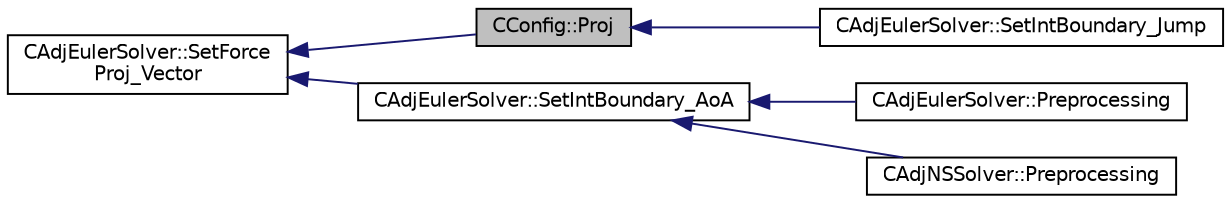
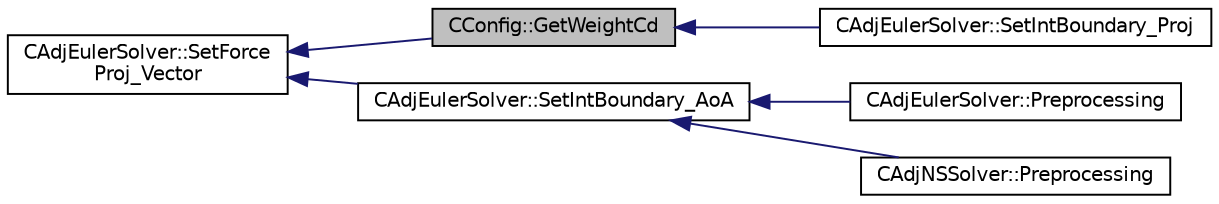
node "CConfig::Proj": label "CConfig::Proj" -> "CConfig::GetWeightCd"
node "CAdjEulerSolver::SetIntBoundary_Jump": label "CAdjEulerSolver::SetIntBoundary_Jump" -> "CAdjEulerSolver::SetIntBoundary_Proj"
